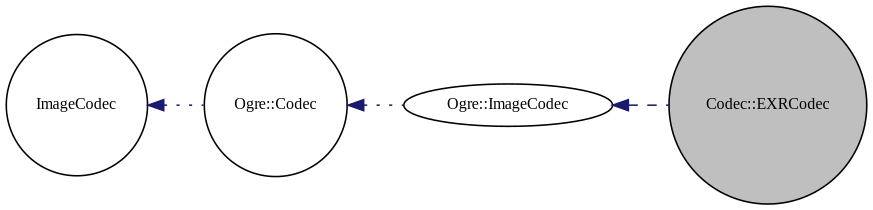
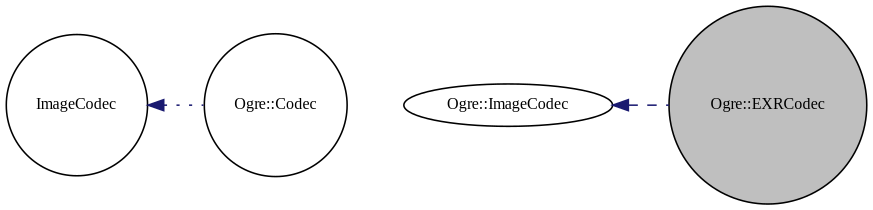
edge "Ogre::ImageCodec" -> "Ogre::Codec": removed
node "Codec::EXRCodec": label "Codec::EXRCodec" -> "Ogre::EXRCodec"
